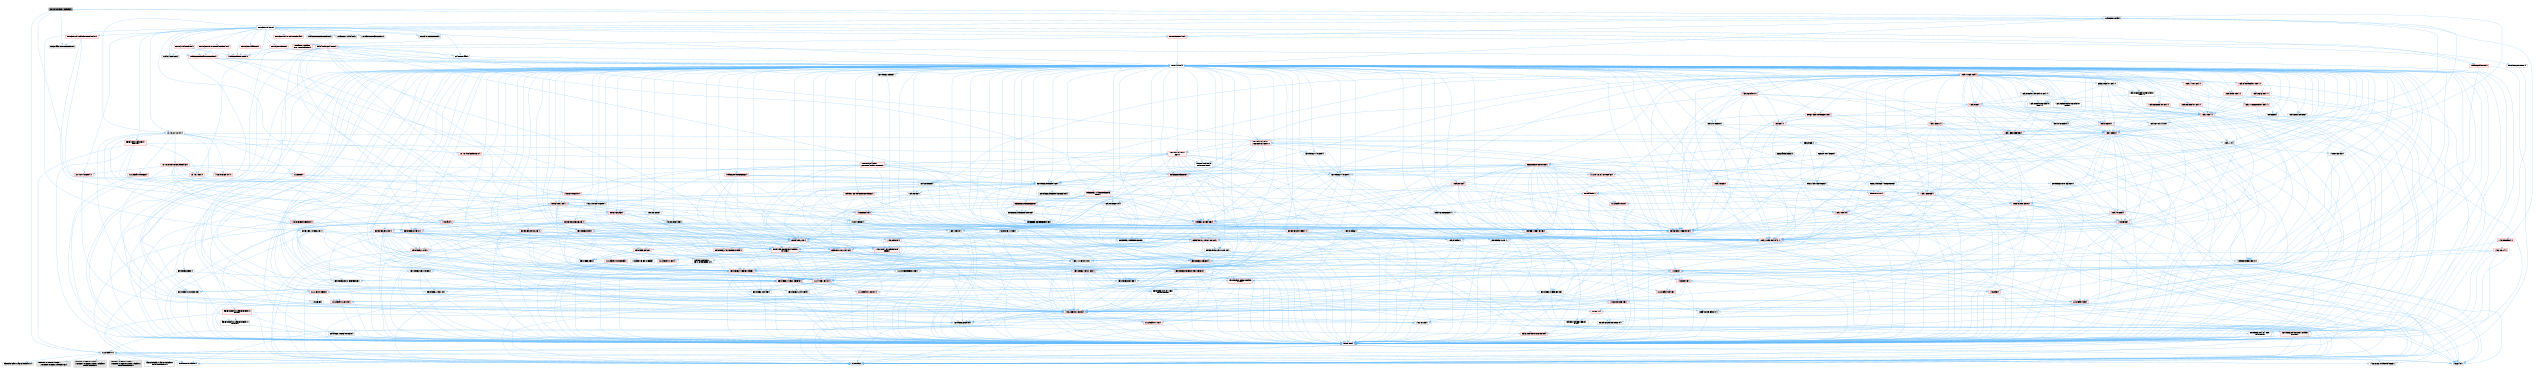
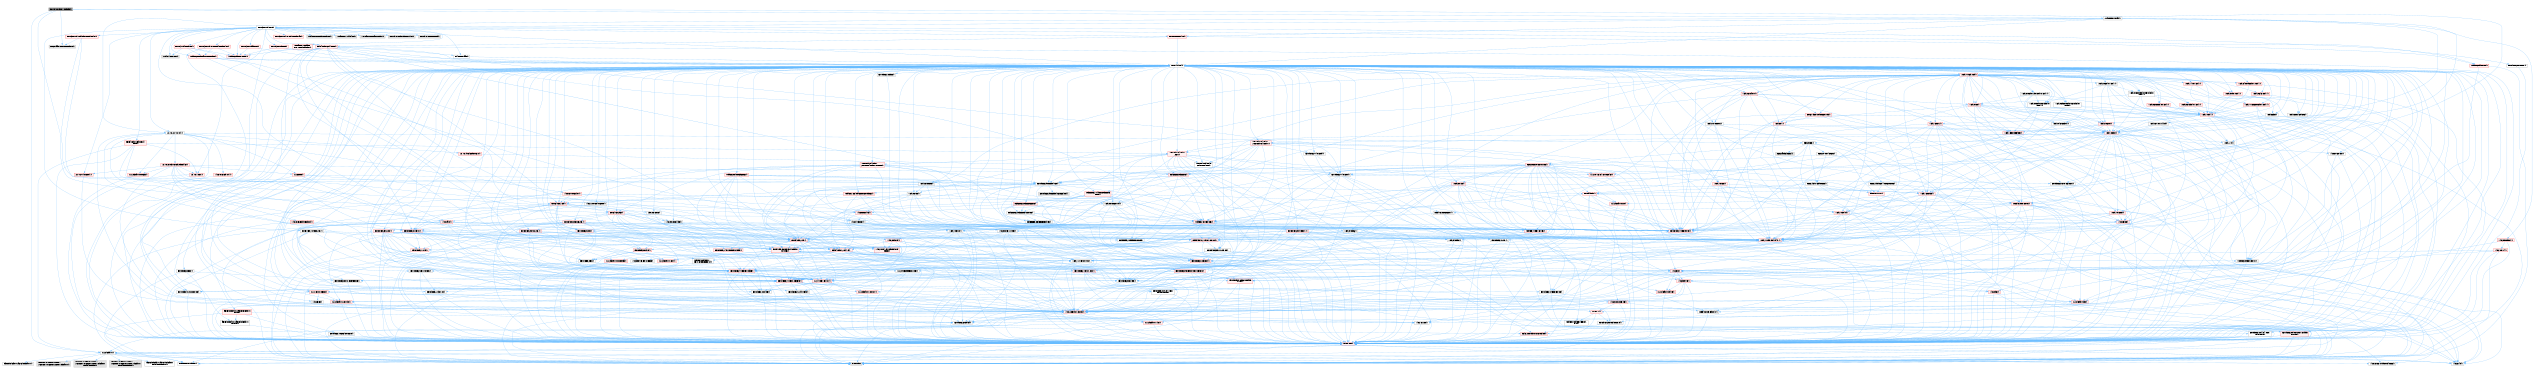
node "ISoundWaveCloudStreaming.h": added
node "Edge/RotationMatrix.h": label "Edge/RotationMatrix.h" -> "Math/RotationMatrix.h"
edge "Math/UnrealMath.h" -> "Math/ConvexHull2d.h": now "Math/UnrealMath.h" -> "Templates/RemoveExtent.h"
node "Serialization/EditorBulk CString.h": label "Serialization/EditorBulk CString.h" -> "Serialization/EditorBulk Data.h"
edge "Async/Fundamental/Scheduler.h" -> "Misc/IQueuedWork.h": now "Async/Fundamental/Scheduler.h" -> "HAL/PlatformProcess.h"
node "Char/LightweightStats.h": label "Char/LightweightStats.h" -> "Stats/LightweightStats.h"
node "Templates/String.h": label "Templates/String.h" -> "Templates/Sorting.h"
node "StatsCommon/Archive.h": label "StatsCommon/Archive.h" -> "Serialization/Archive.h"
node "ObjectVersion/EnumAsByte.h": label "ObjectVersion/EnumAsByte.h" -> "Containers/EnumAsByte.h"
node "UBT_COMPILED_PLATFORM /UBT_COMPILED_AudioSettings.h": label "UBT_COMPILED_PLATFORM /UBT_COMPILED_AudioSettings.h" -> "UBT_COMPILED_PLATFORM /UBT_COMPILED_PLATFORMPlatform.h"
